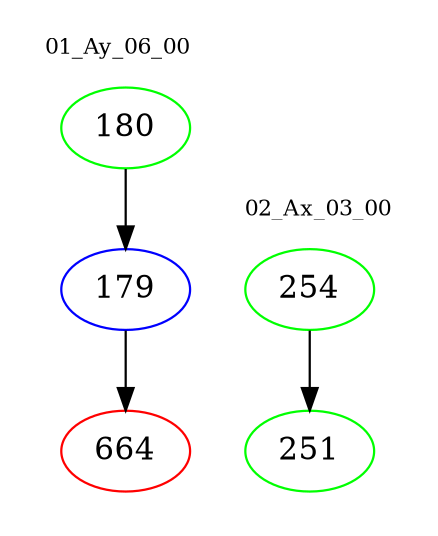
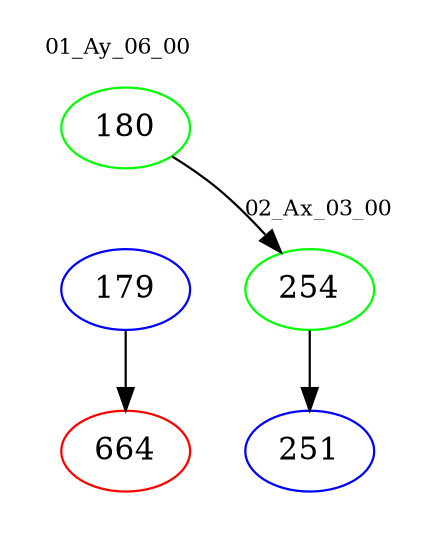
edge "180" -> "179": now "180" -> "254"
node "251": color green -> blue
